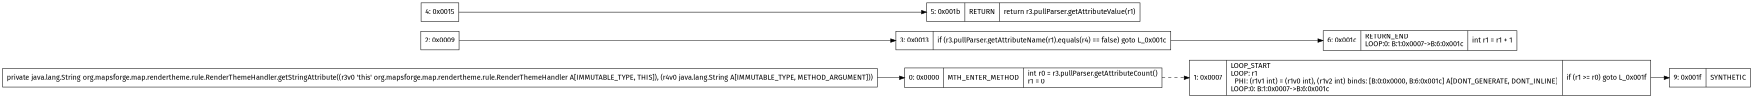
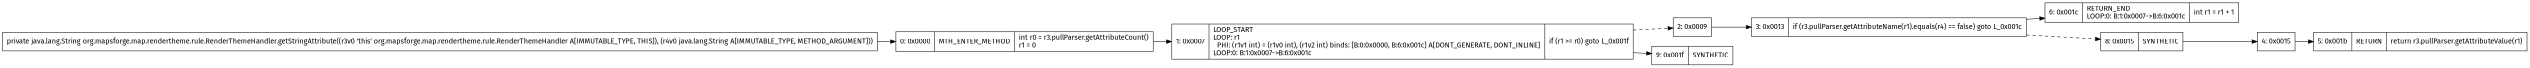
edge "1: 0x0007" -> "2: 0x0009": added
node "8: 0x0015": added
edge "0: 0x0000" -> "1: 0x0007": style dashed -> solid
